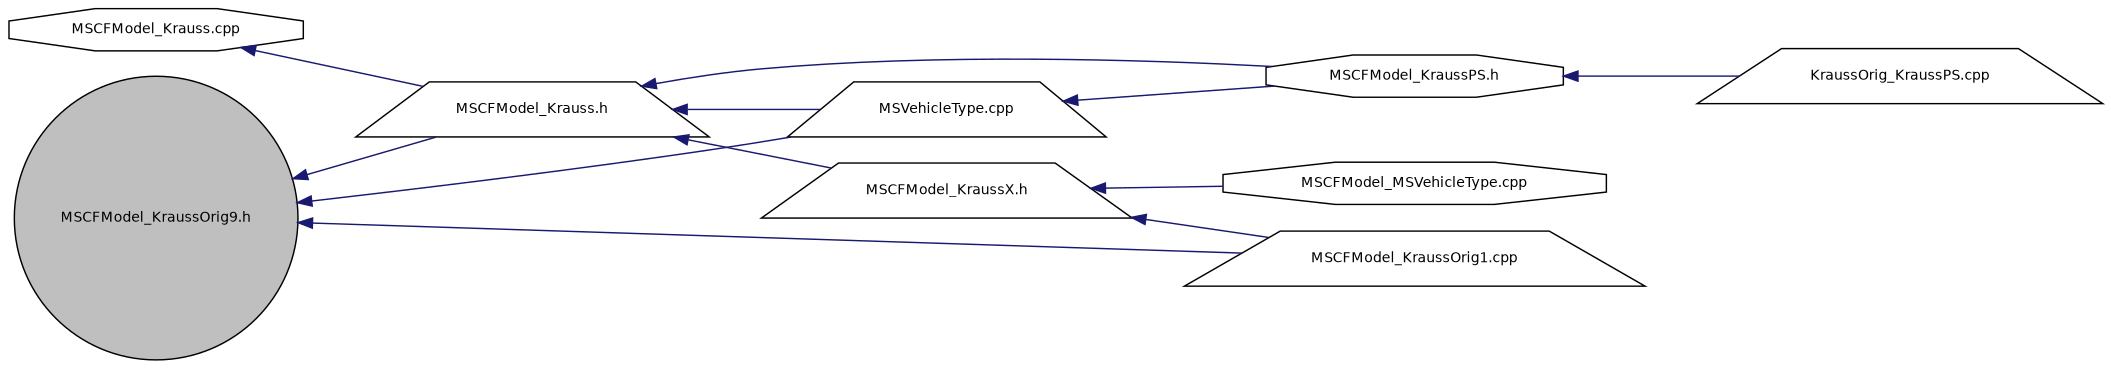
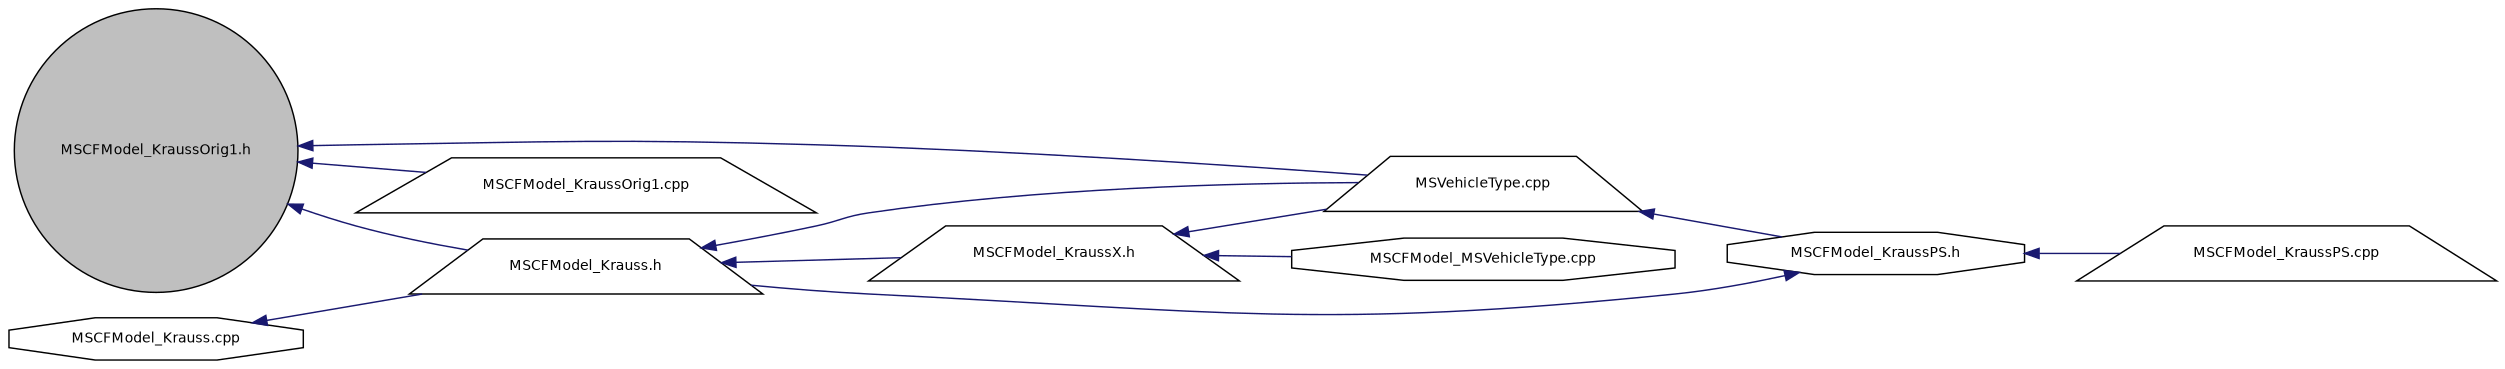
edge "MSCFModel_KraussPS.h" -> "MSCFModel_Krauss.h": reversed
node "KraussOrig_KraussPS.cpp": label "KraussOrig_KraussPS.cpp" -> "MSCFModel_KraussPS.cpp"
node "MSCFModel_KraussOrig9.h": label "MSCFModel_KraussOrig9.h" -> "MSCFModel_KraussOrig1.h"
edge "MSCFModel_KraussOrig1.cpp" -> "MSCFModel_KraussX.h": now "MSVehicleType.cpp" -> "MSCFModel_KraussX.h"
